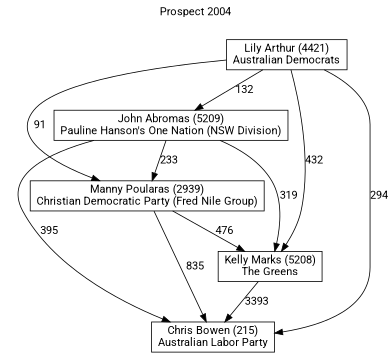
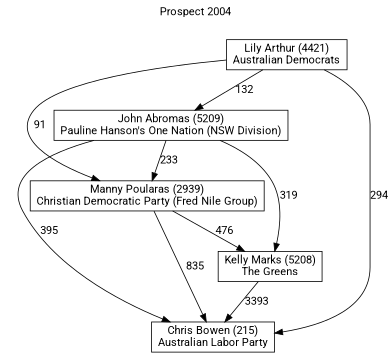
edge "Lily Arthur (4421) Australian Democrats" -> "Kelly Marks (5208) The Greens": removed, label "432"
